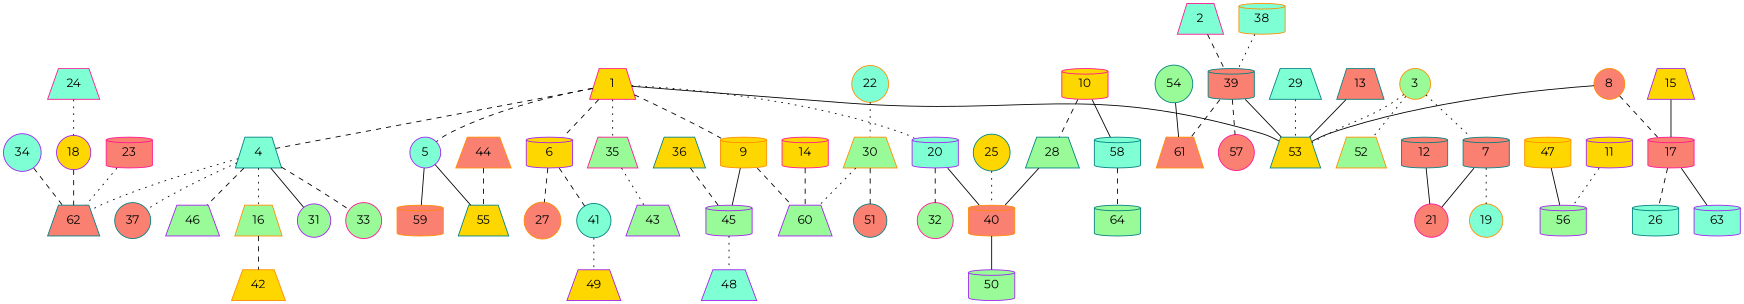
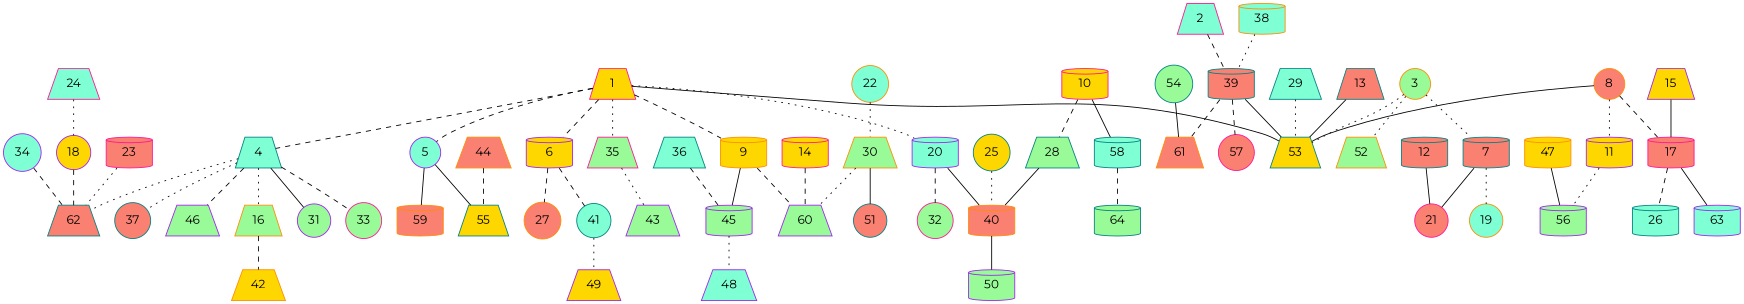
edge "8" -- "11": added
node "36": fillcolor gold -> aquamarine
edge "30" -- "51": style dashed -> solid
